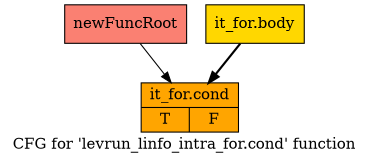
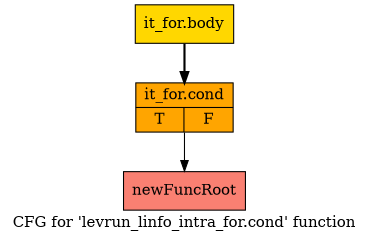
edge "newFuncRoot" -> "it_for.cond": reversed
